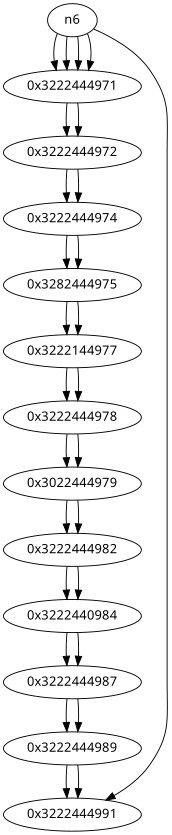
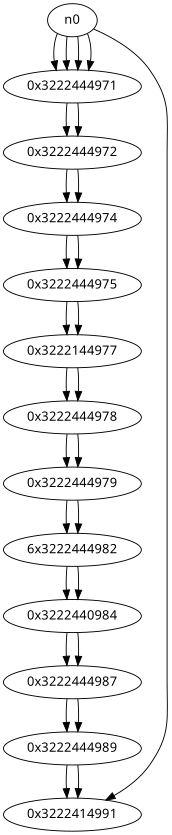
node "n6": label "n6" -> "n0"
node "0x3282444975": label "0x3282444975" -> "0x3222444975"
node "0x3022444979": label "0x3022444979" -> "0x3222444979"
node "0x3222444982": label "0x3222444982" -> "6x3222444982"
node "0x3222444991": label "0x3222444991" -> "0x3222414991"
